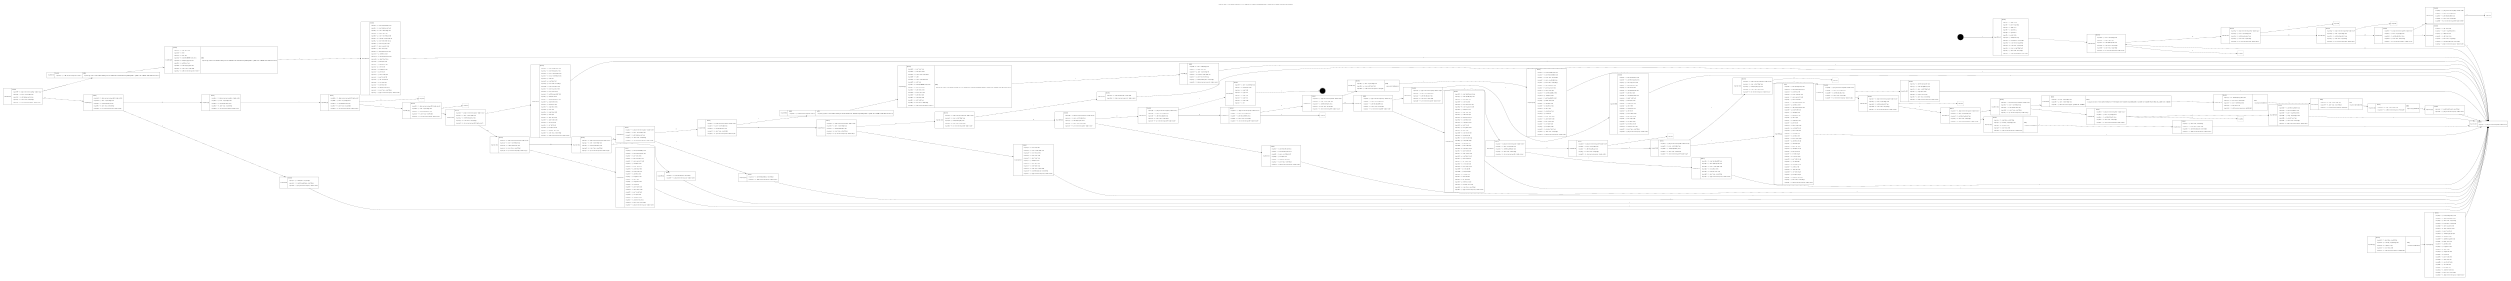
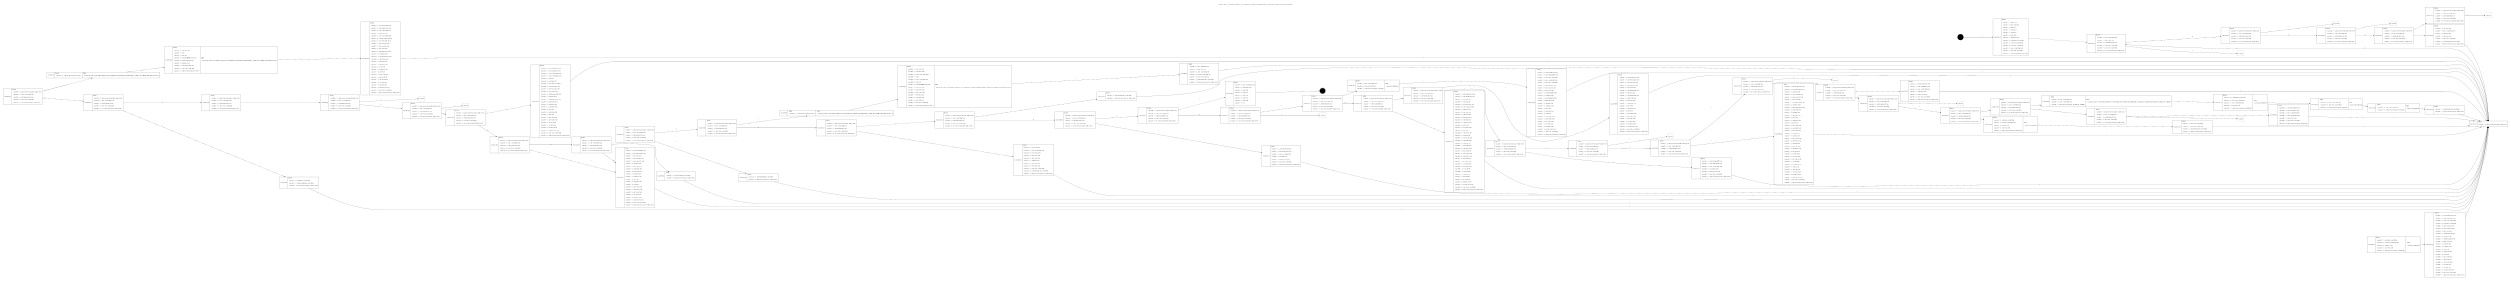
edge "0x40193e [25]" -> "0x401957 [25]": now "0x40193e [25]" -> "0x401f49 [83]"
